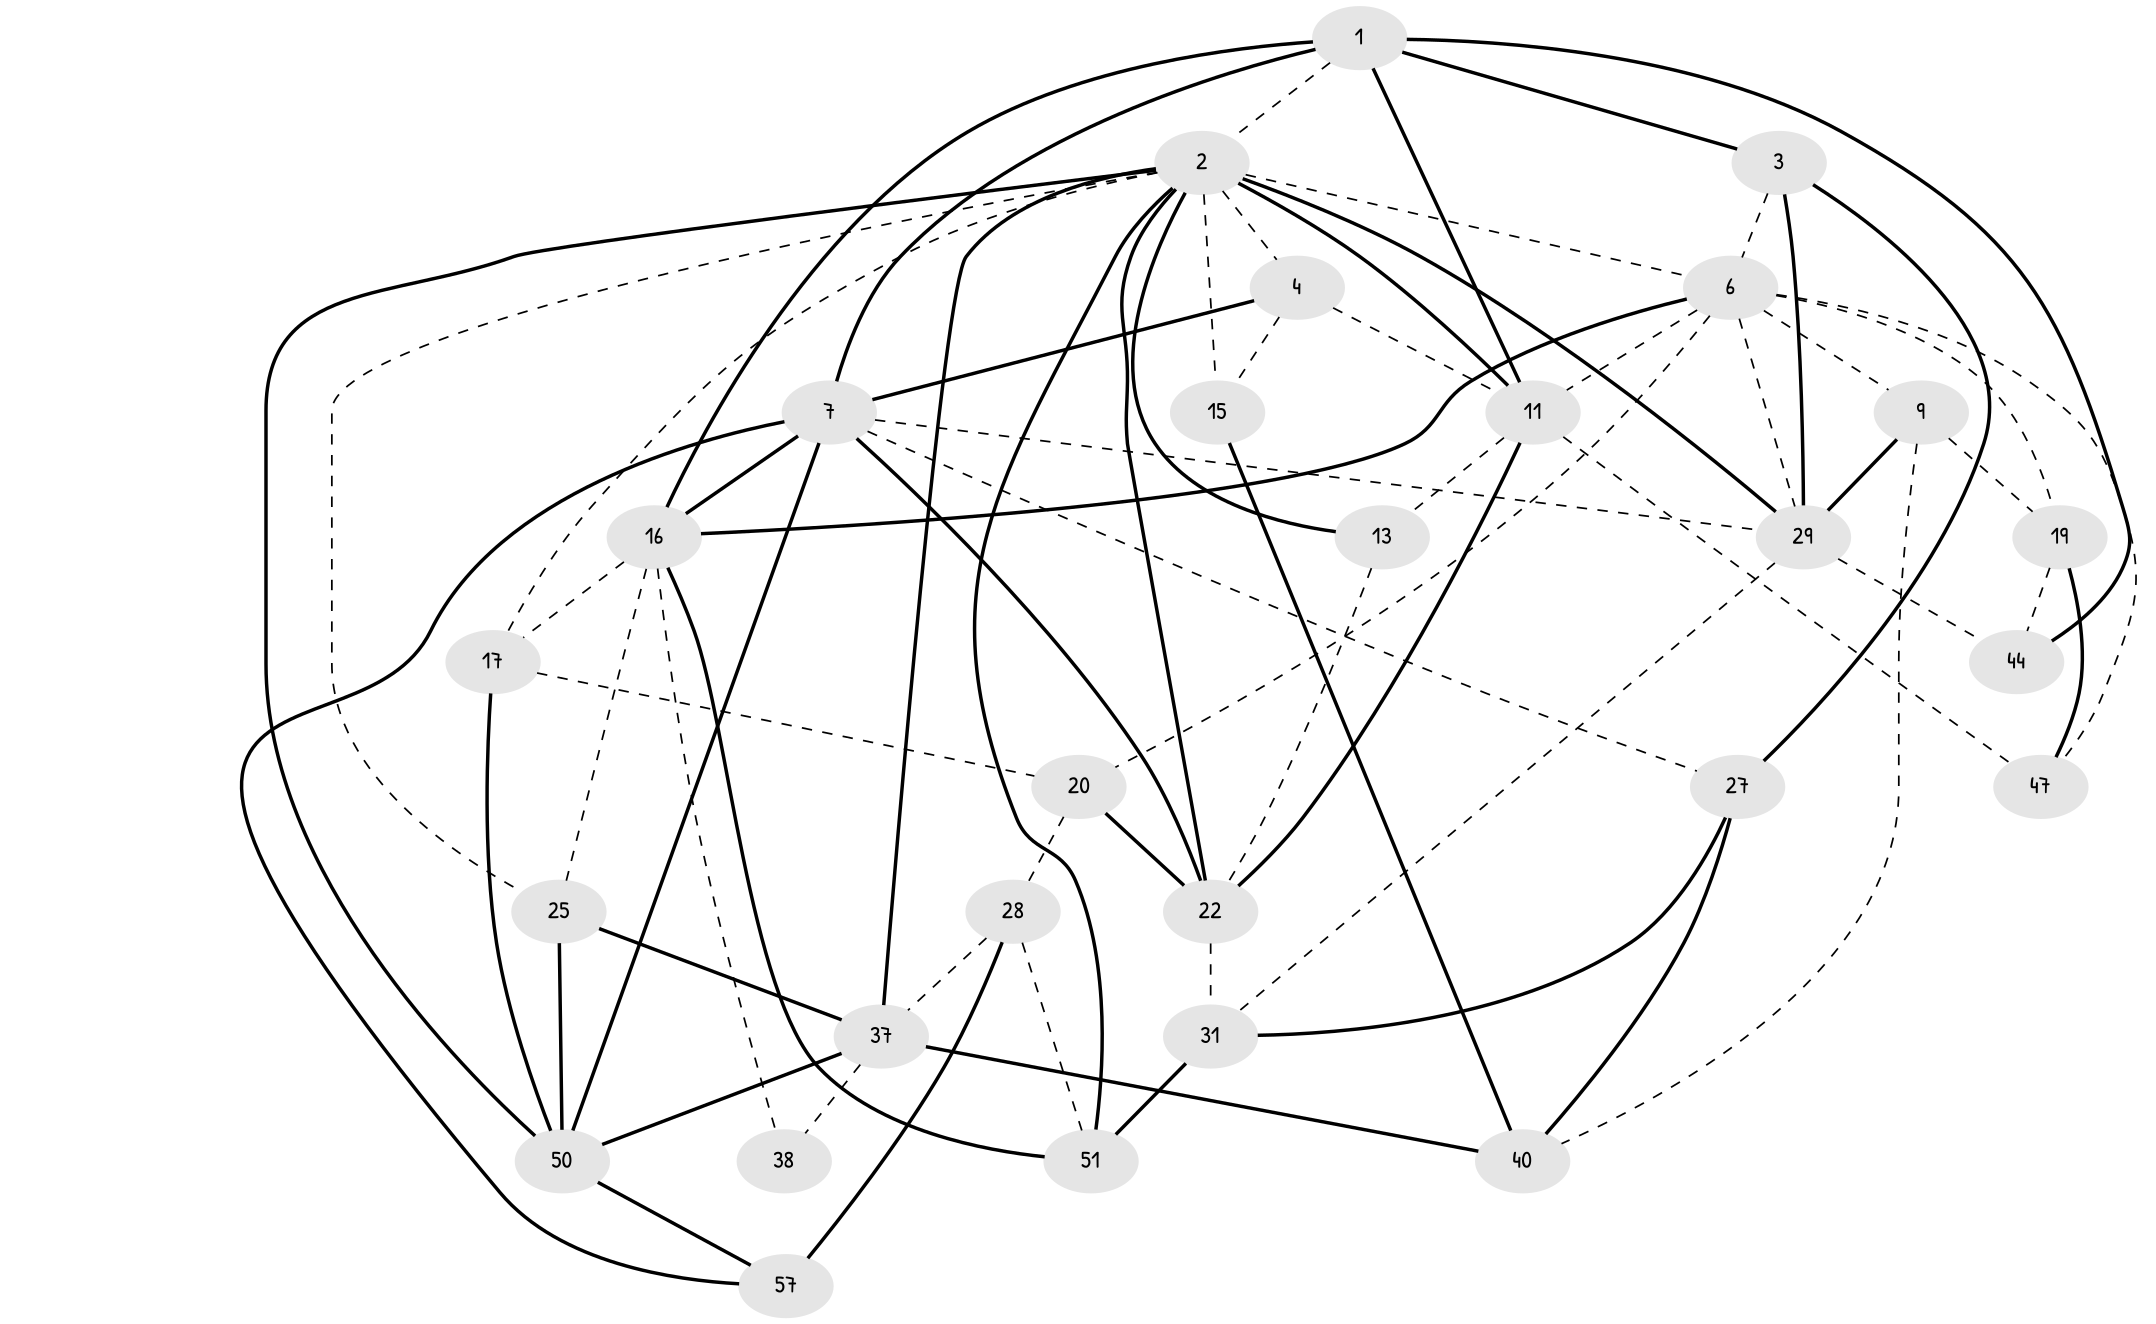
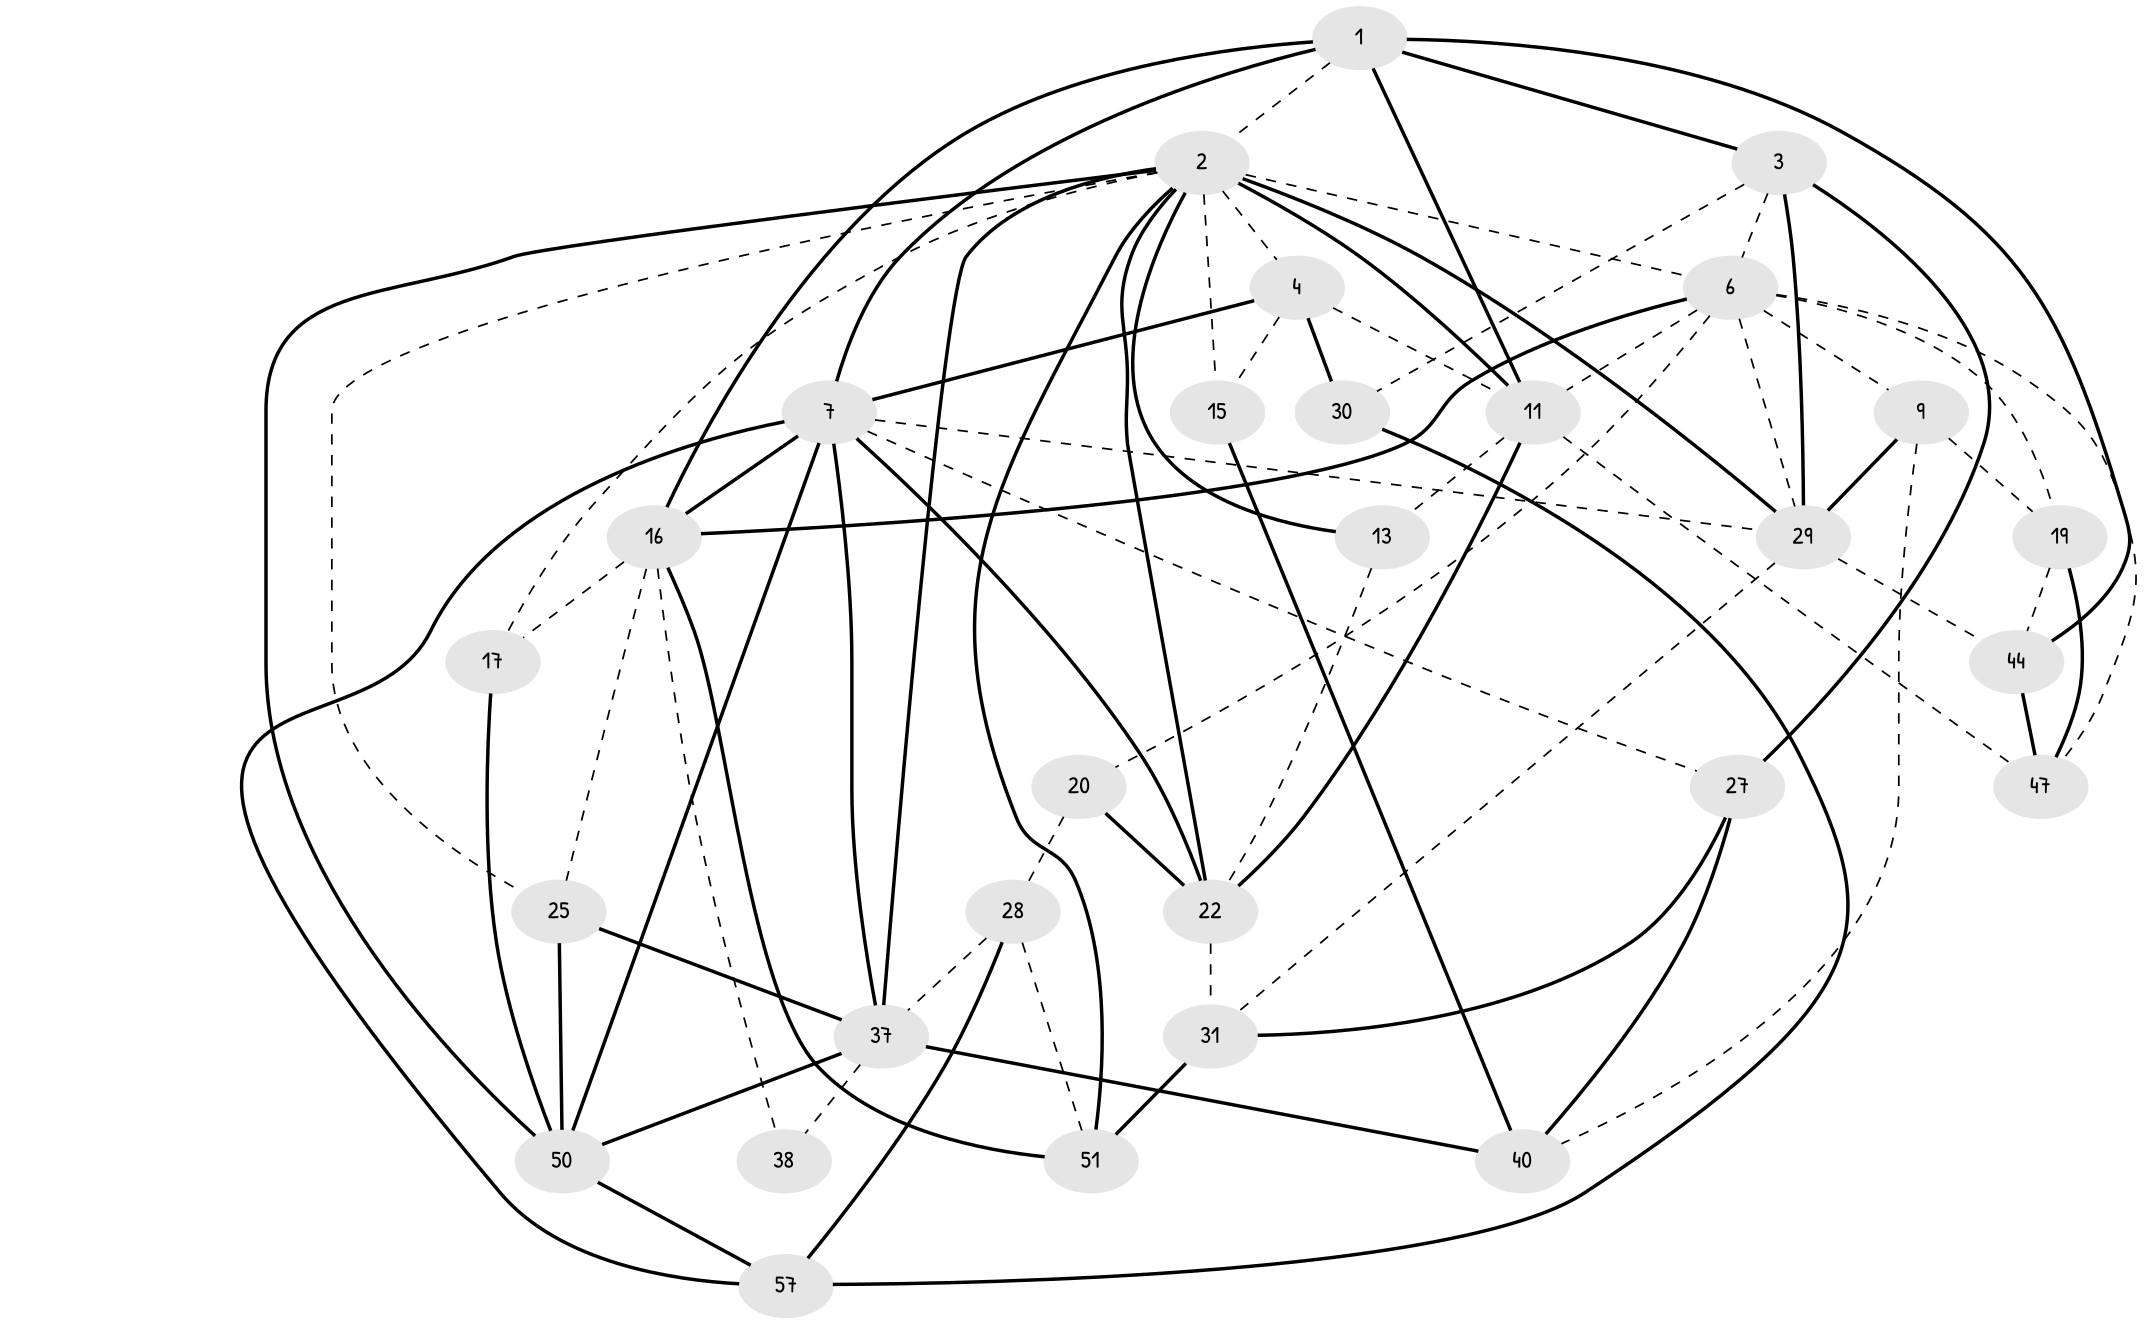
node "30": added
edge "17" -- "20": removed
edge "44" -- "47": added
edge "7" -- "37": added
